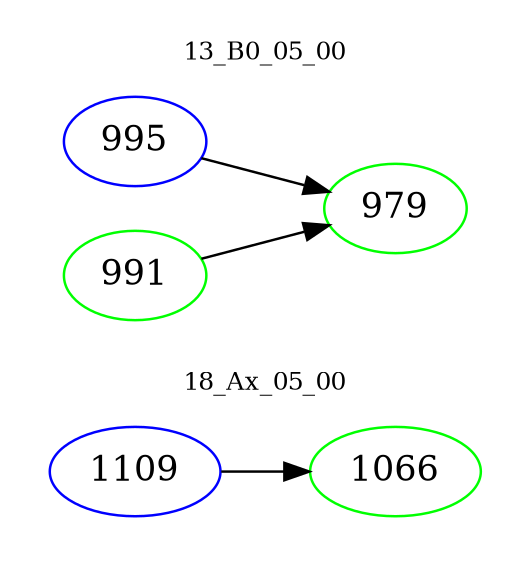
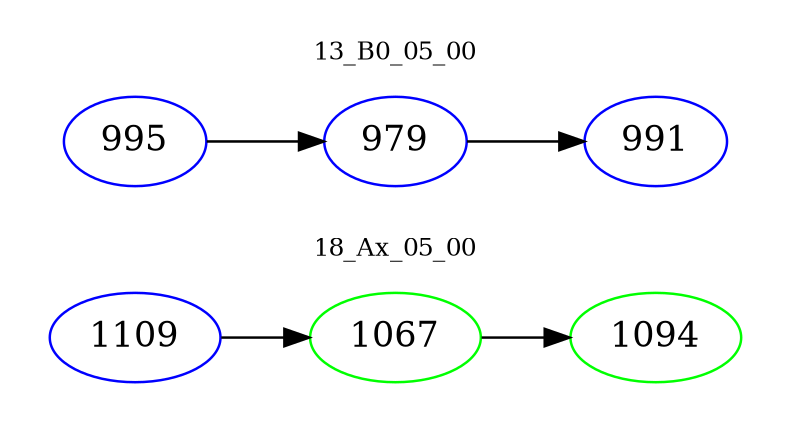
node "979": color green -> blue
edge "991" -> "979": reversed
node "991": color green -> blue
node "1094": added
node "1066": label "1066" -> "1067"
